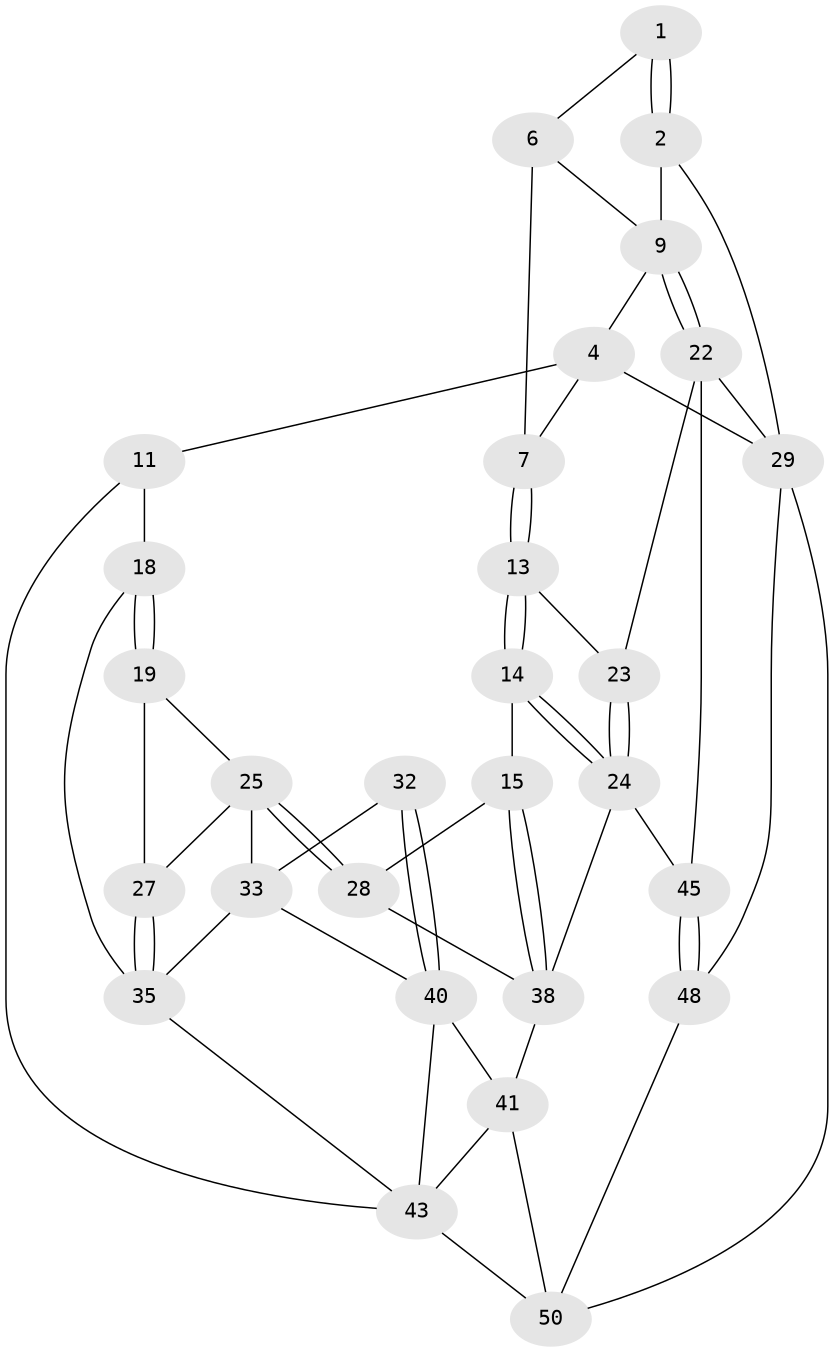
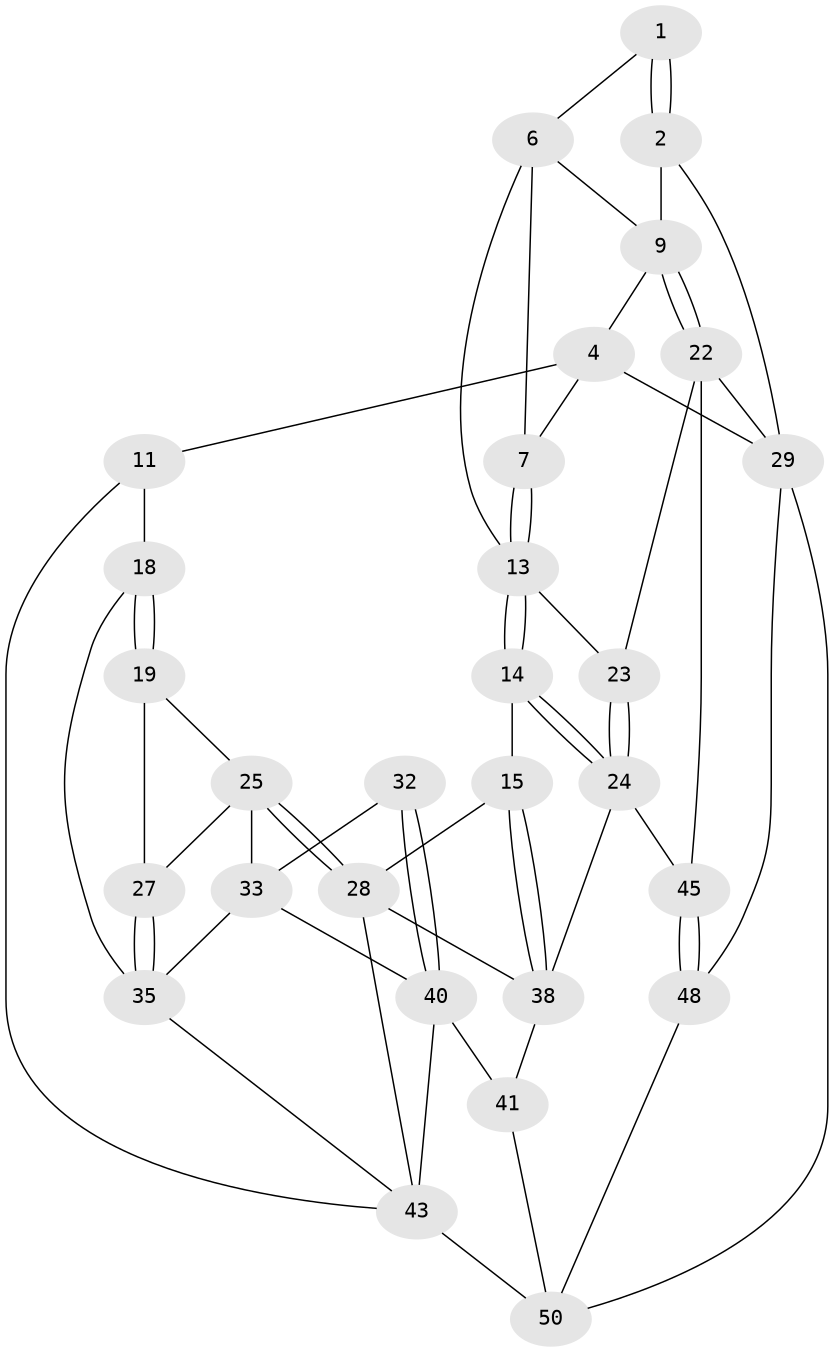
edge "6" -- "13": added
edge "41" -- "43": now "28" -- "43"
